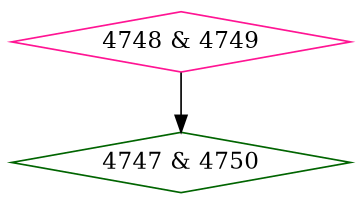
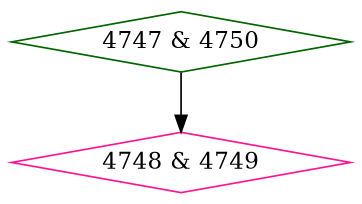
edge "4748 & 4749" -> "4747 & 4750": reversed
